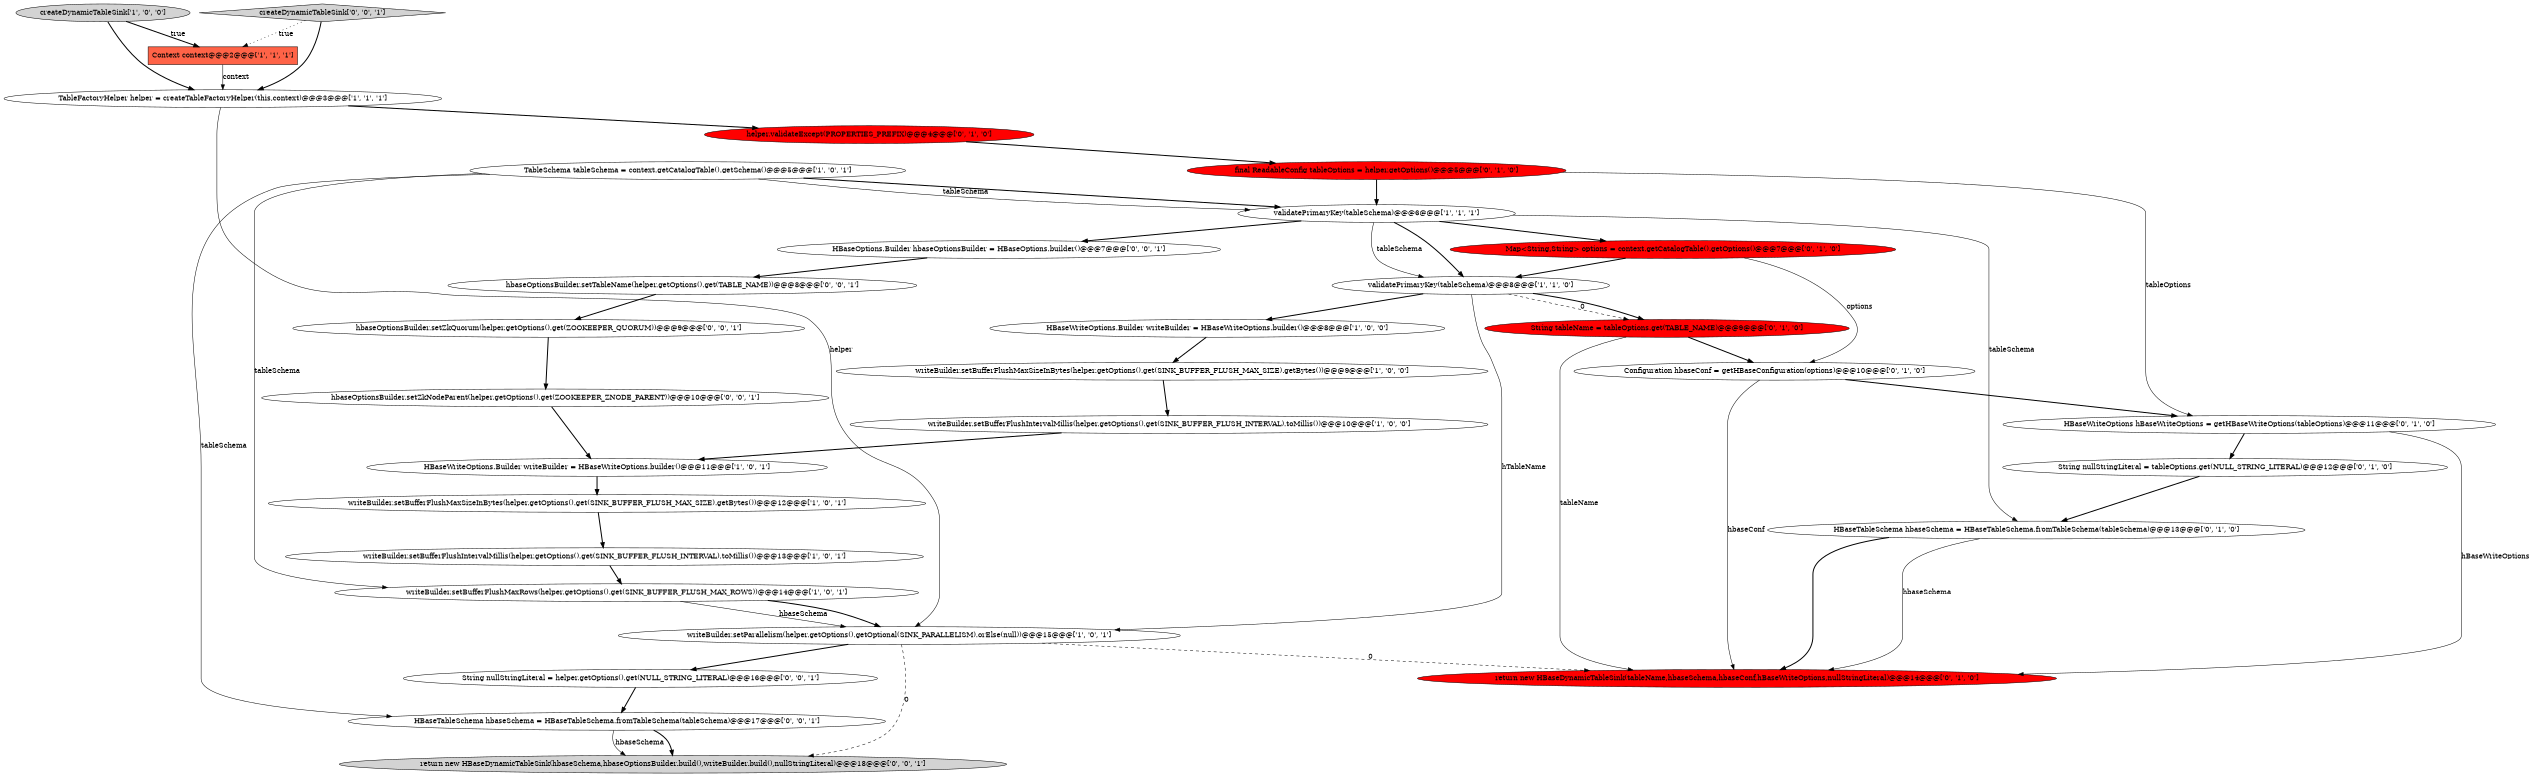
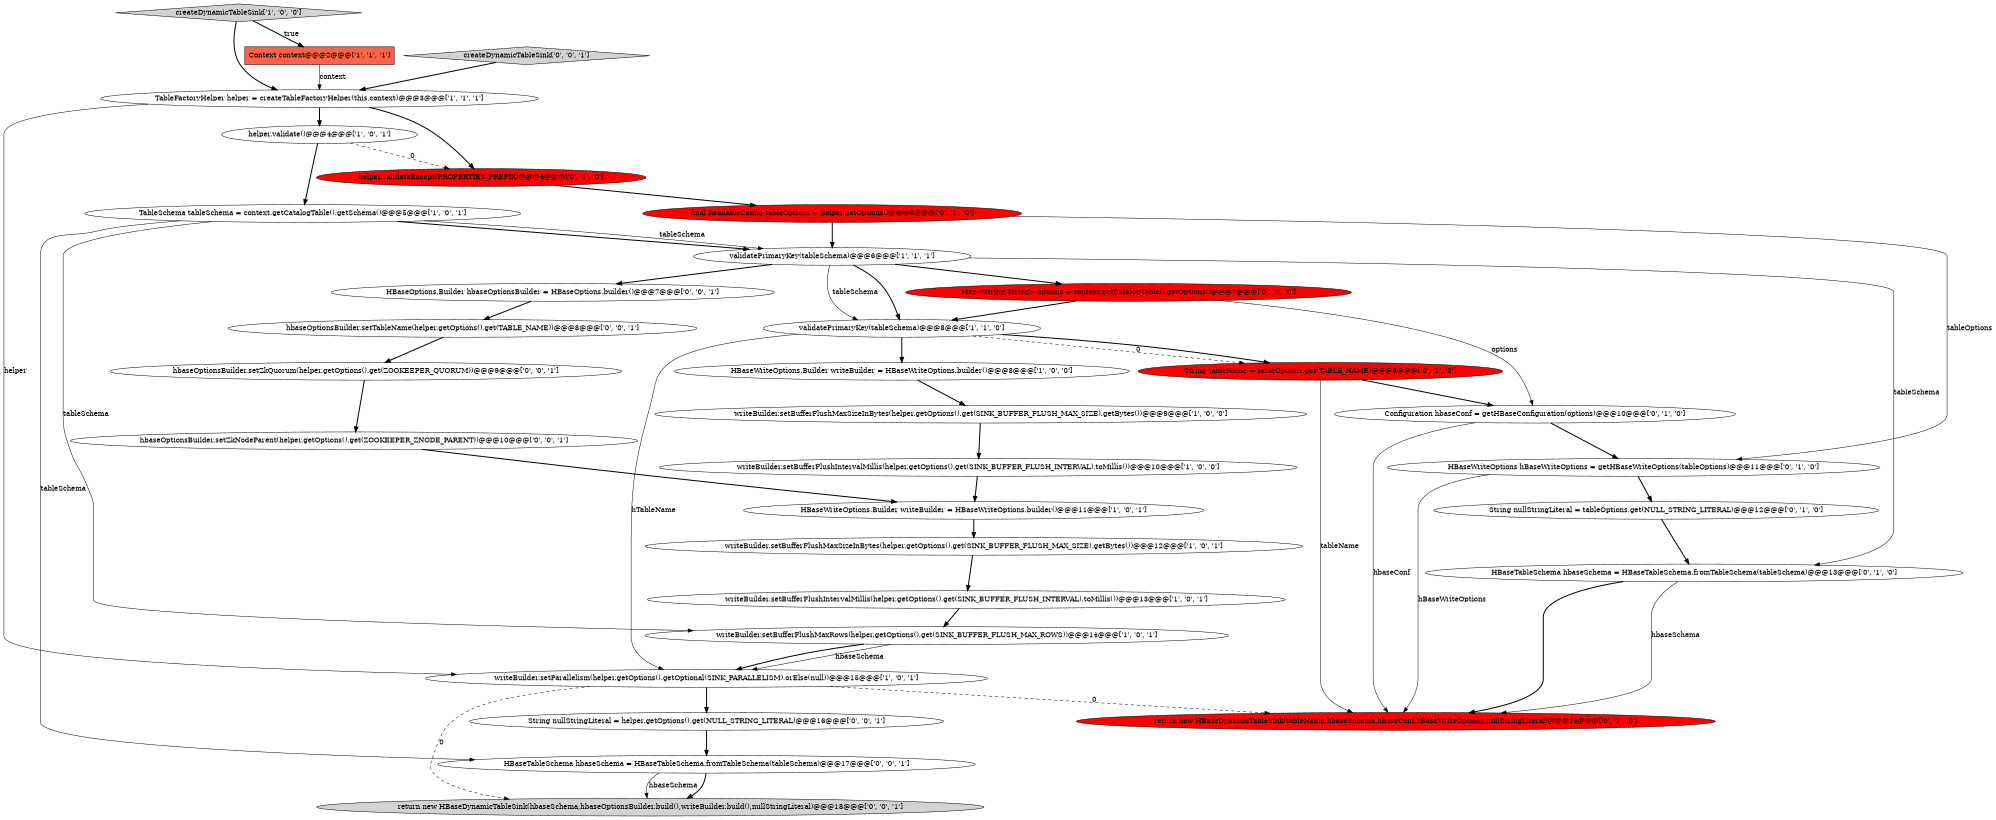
node "createDynamicTableSink['1', '0', '0']": shape ellipse -> diamond
edge "createDynamicTableSink['0', '0', '1']" -> "Context context@@@2@@@['1', '1', '1']": removed, label "true"
node "helper.validate()@@@4@@@['1', '0', '1']": added
